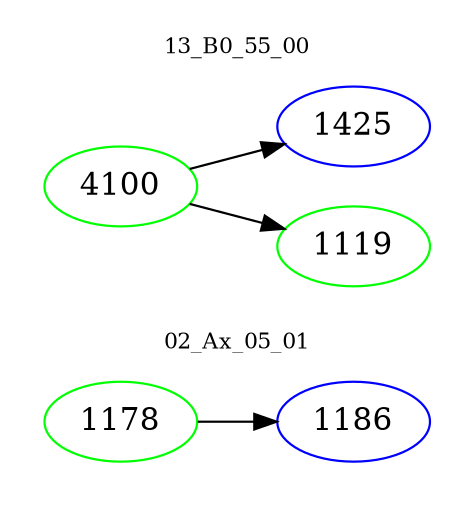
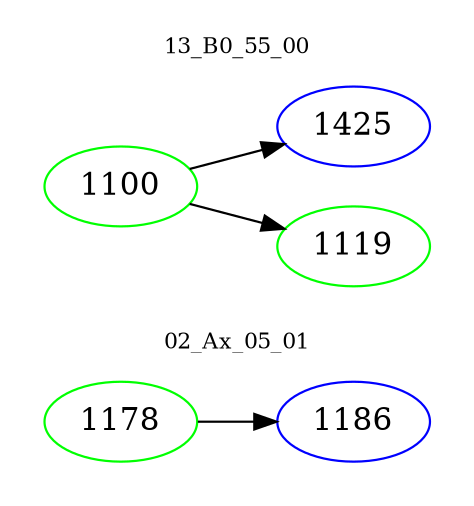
node "4100": label "4100" -> "1100"
